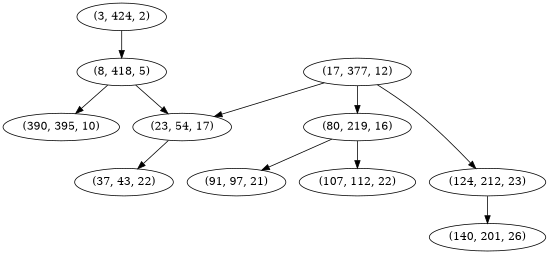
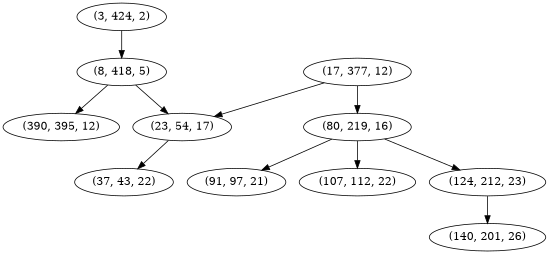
edge "(17, 377, 12)" -> "(124, 212, 23)": now "(80, 219, 16)" -> "(124, 212, 23)"
node "(390, 395, 10)": label "(390, 395, 10)" -> "(390, 395, 12)"
